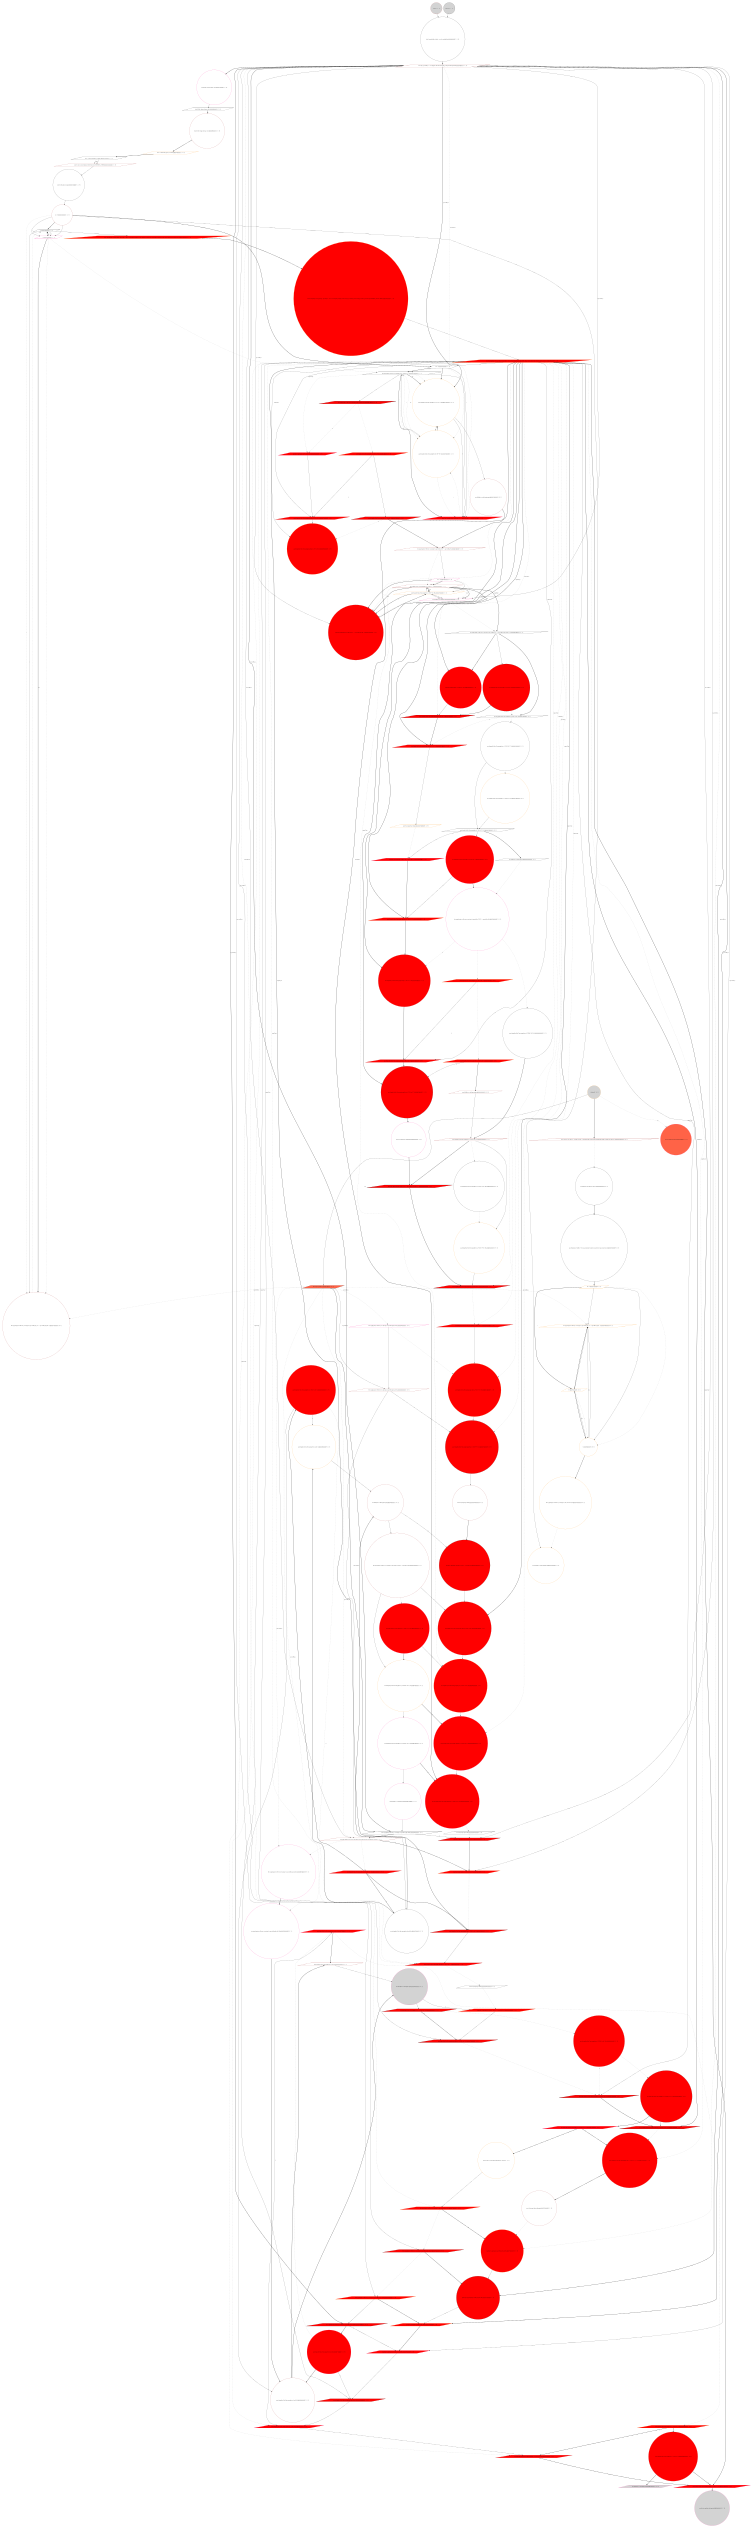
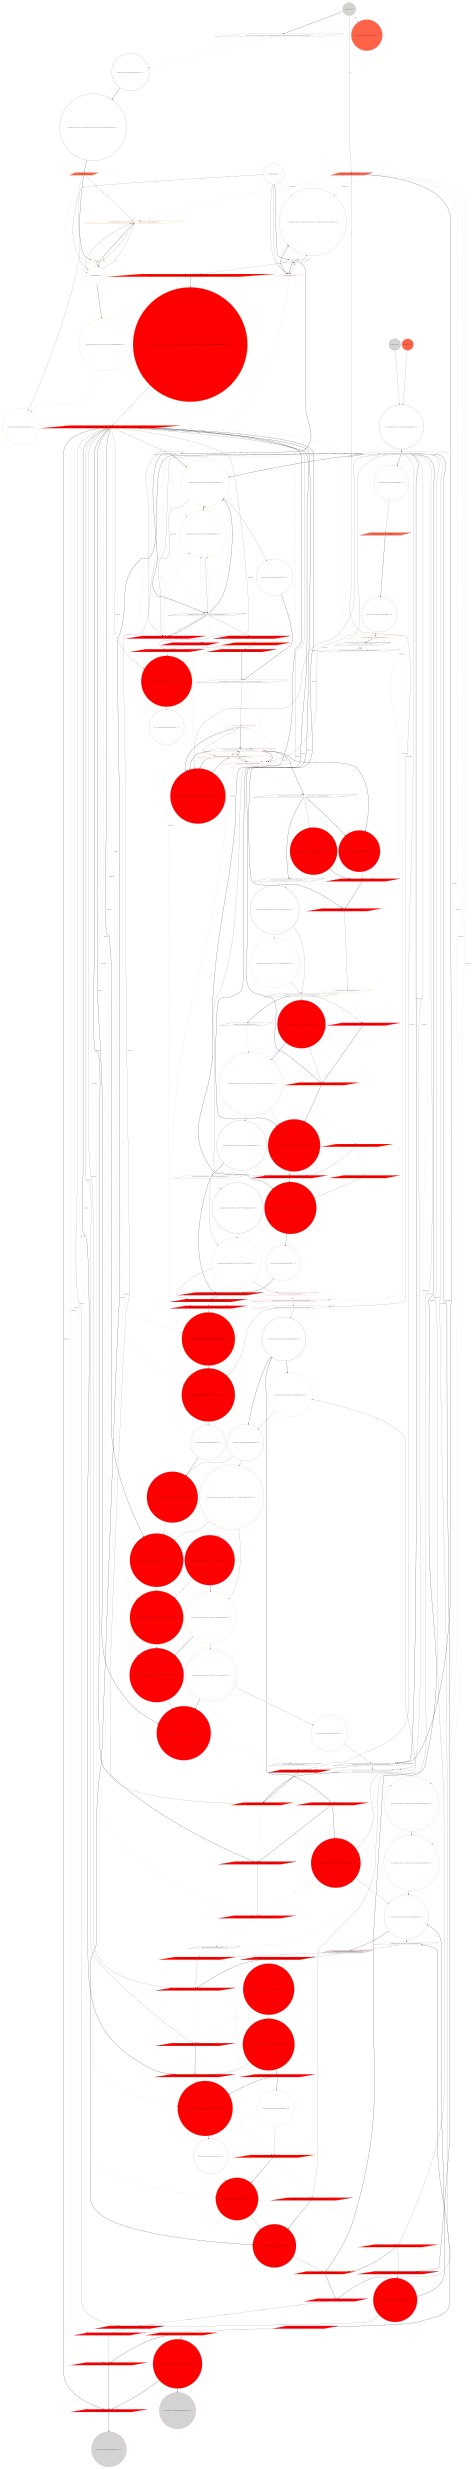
node "testJoin['1', '0', '0']": fillcolor lightgray -> tomato
node "final KTable<Integer,String> table2@@@8@@@['1', '1', '0']": fillcolor white -> tomato
node "joined.toStream().to(output)@@@13@@@['1', '1', '0']": removed
edge "int i = 0@@@14@@@['1', '1', '1']" -> "int i = 0@@@21@@@['1', '1', '0']": now "i++@@@16@@@['1', '1', '1']" -> "int i = 0@@@21@@@['1', '1', '0']"
node "assertTrue(outputTopic.isEmpty())@@@29@@@['0', '1', '0']": added
node "assertNull(driver.readOutput(output))@@@43@@@['1', '0', '0']": removed
node "int i = 0@@@7@@@['0', '0', '1']": fillcolor white -> tomato
node "assertNull(driver.readOutput(output))@@@44@@@['1', '0', '1']": added
node "assertNull(driver.readOutput(output))@@@62@@@['1', '0', '1']": shape circle -> parallelogram
node "assertNull(driver.readOutput(output))@@@81@@@['1', '0', '0']": shape parallelogram -> circle
